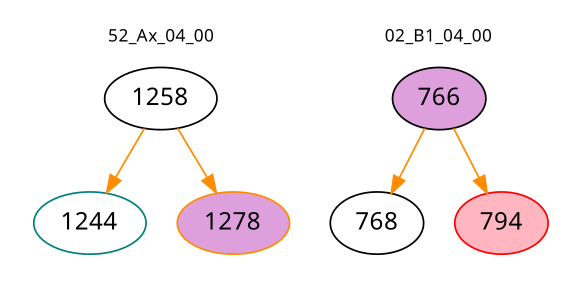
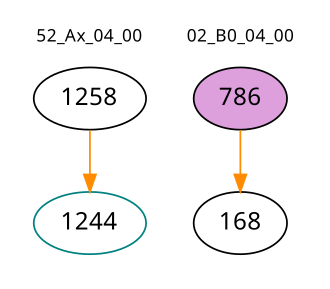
cluster "02_B1_04_00": label "02_B1_04_00" -> "02_B0_04_00"
node "766": label "766" -> "786"
node "1278": removed
node "768": label "768" -> "168"
node "794": removed
